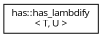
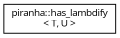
node "has::has_lambdify < T, U >": label "has::has_lambdify < T, U >" -> "piranha::has_lambdify < T, U >"
